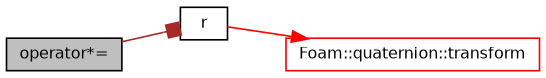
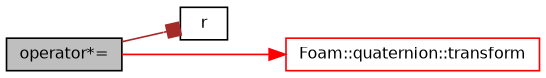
edge "r" -> "Foam::quaternion::transform": now "operator*=" -> "Foam::quaternion::transform"
